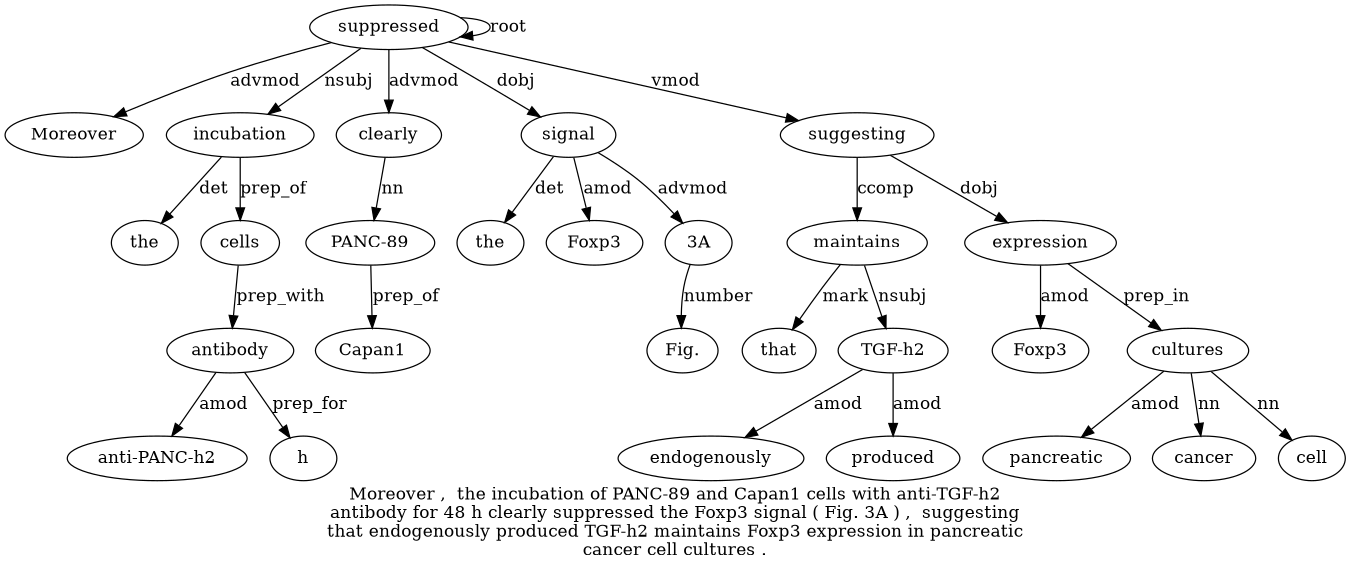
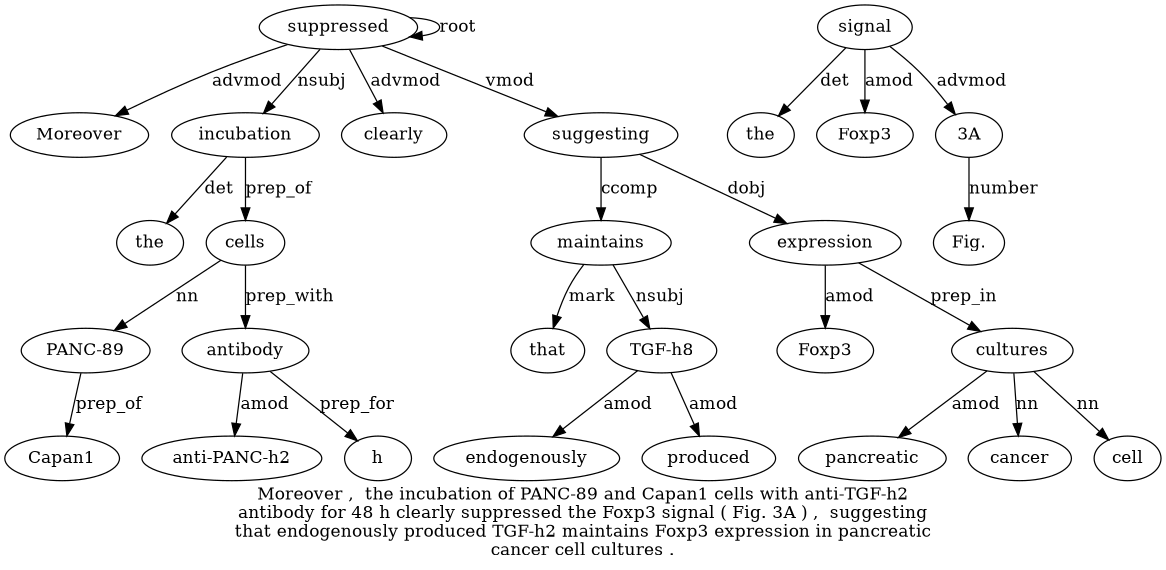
edge "suppressed" -> "signal": removed, label "dobj"
edge "clearly" -> "PANC-89": now "cells" -> "PANC-89"
node "TGF-h2": label "TGF-h2" -> "TGF-h8"
